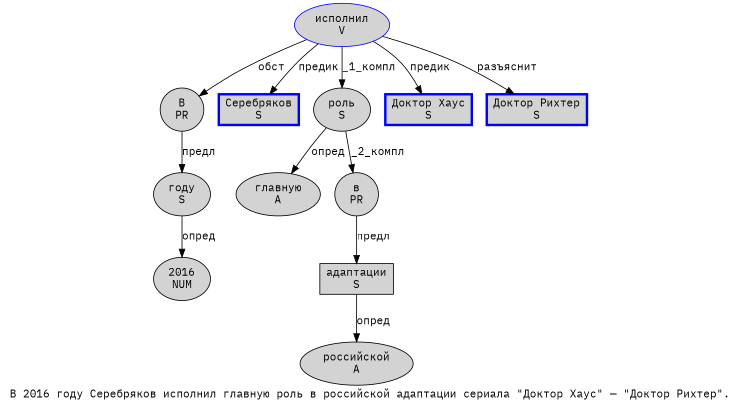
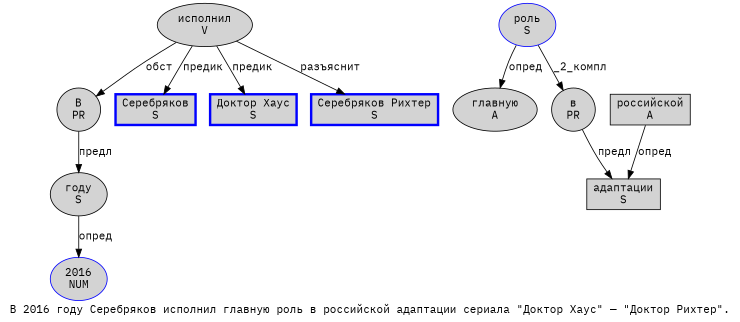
node "исполнил V": color blue -> black
edge "исполнил V" -> "роль S": removed, label "_1_компл"
node "роль S": color black -> blue
node "Доктор Рихтер S": label "Доктор Рихтер S" -> "Серебряков Рихтер S"
node "2016 NUM": color black -> blue
edge "адаптации S" -> "российской A": reversed
node "российской A": shape ellipse -> box
